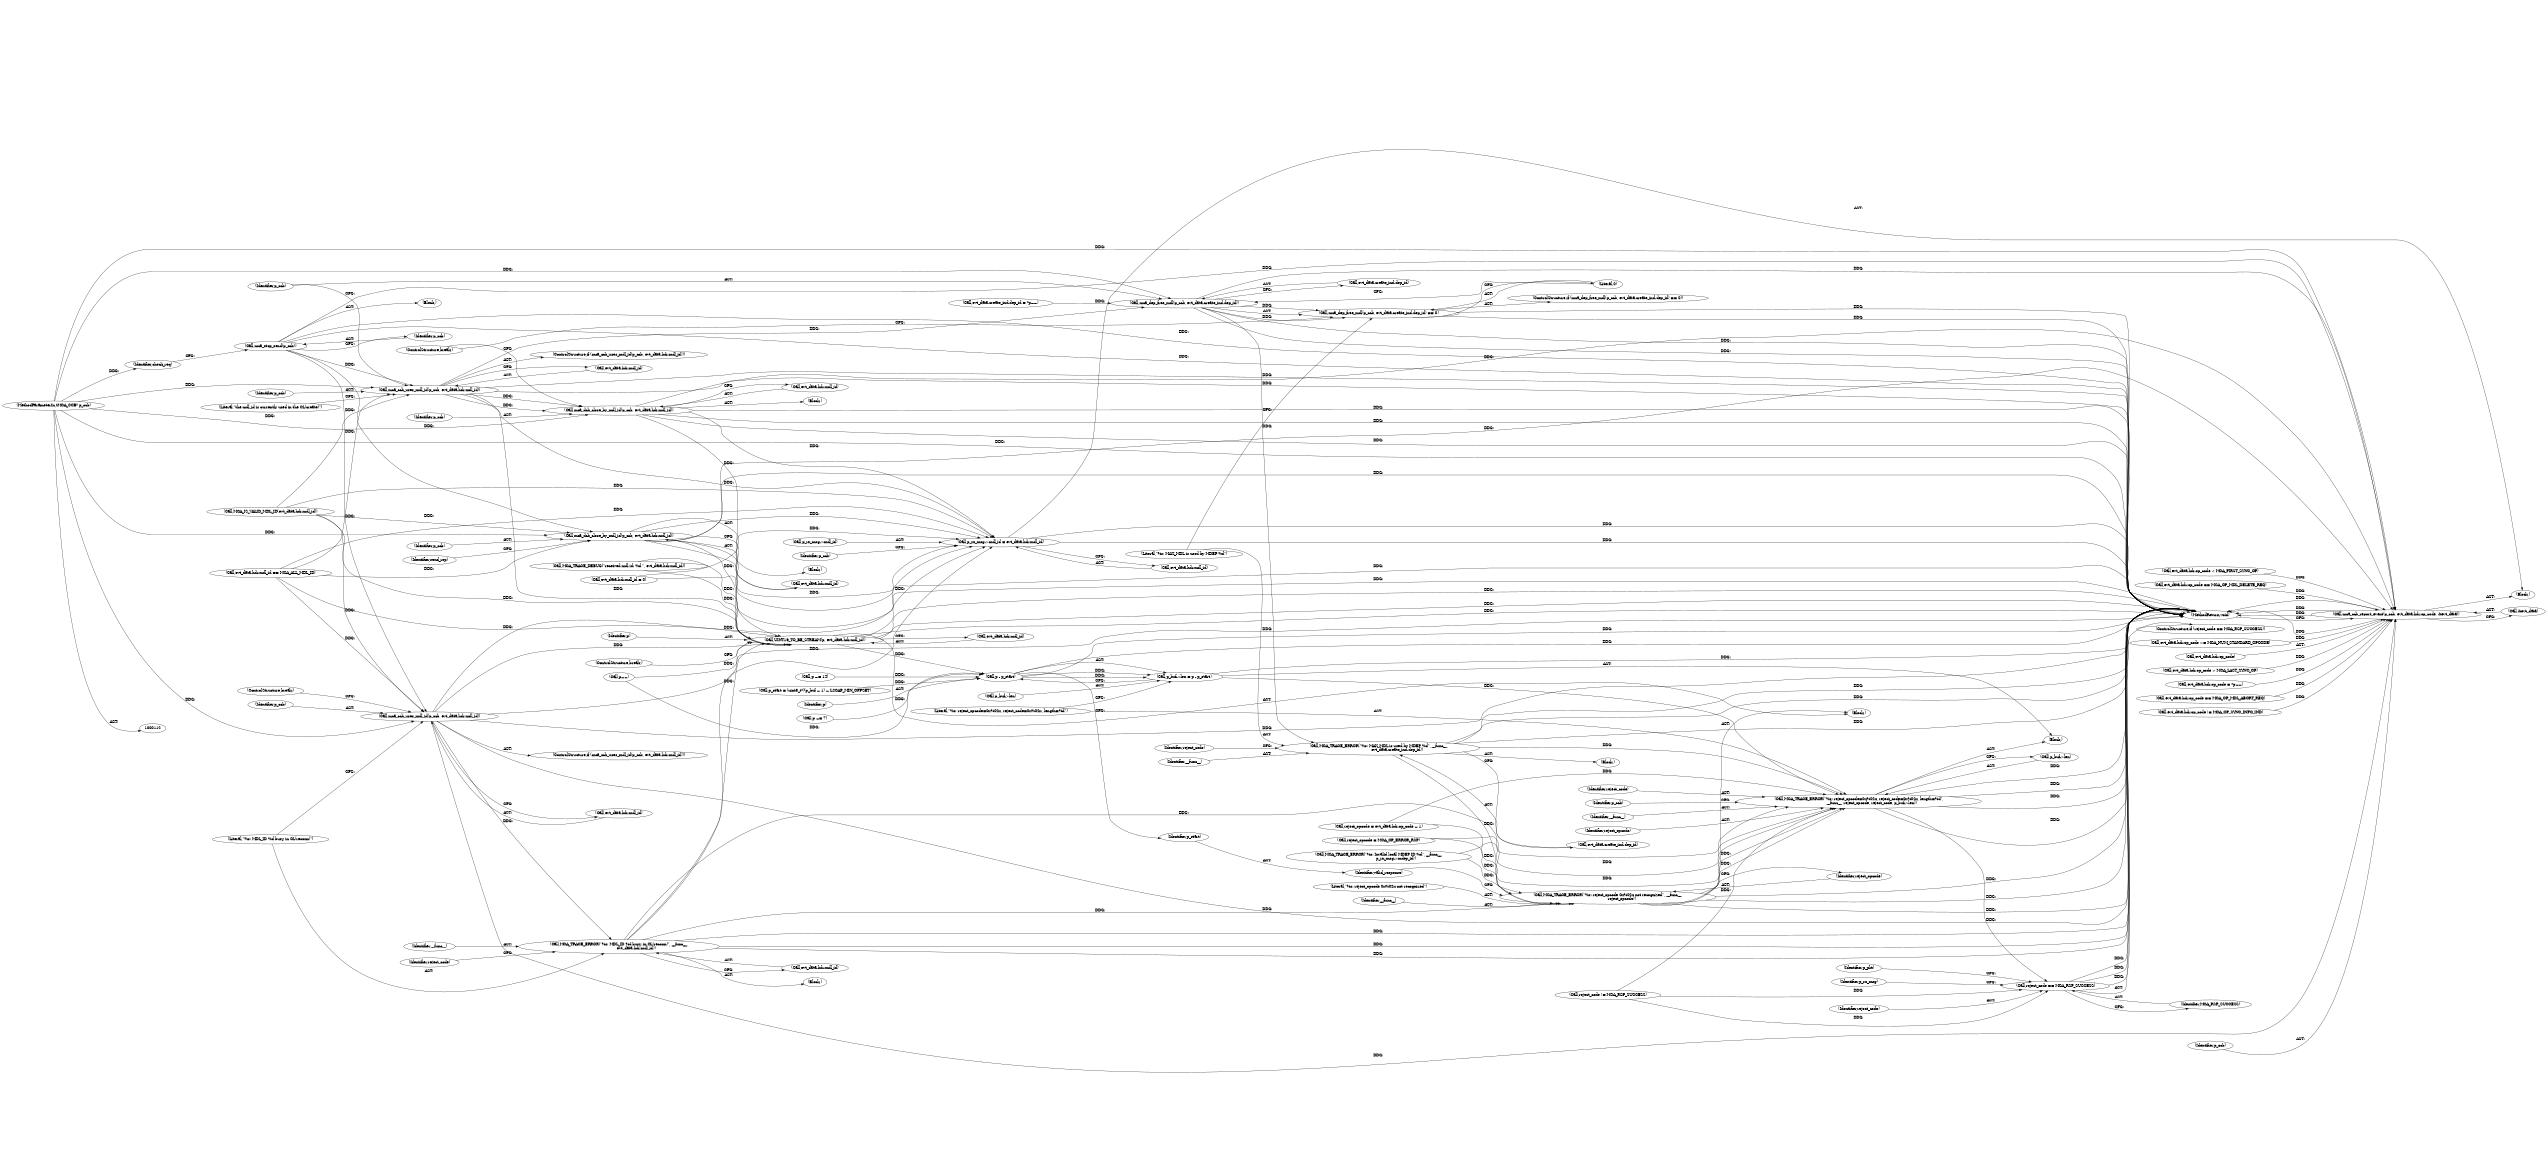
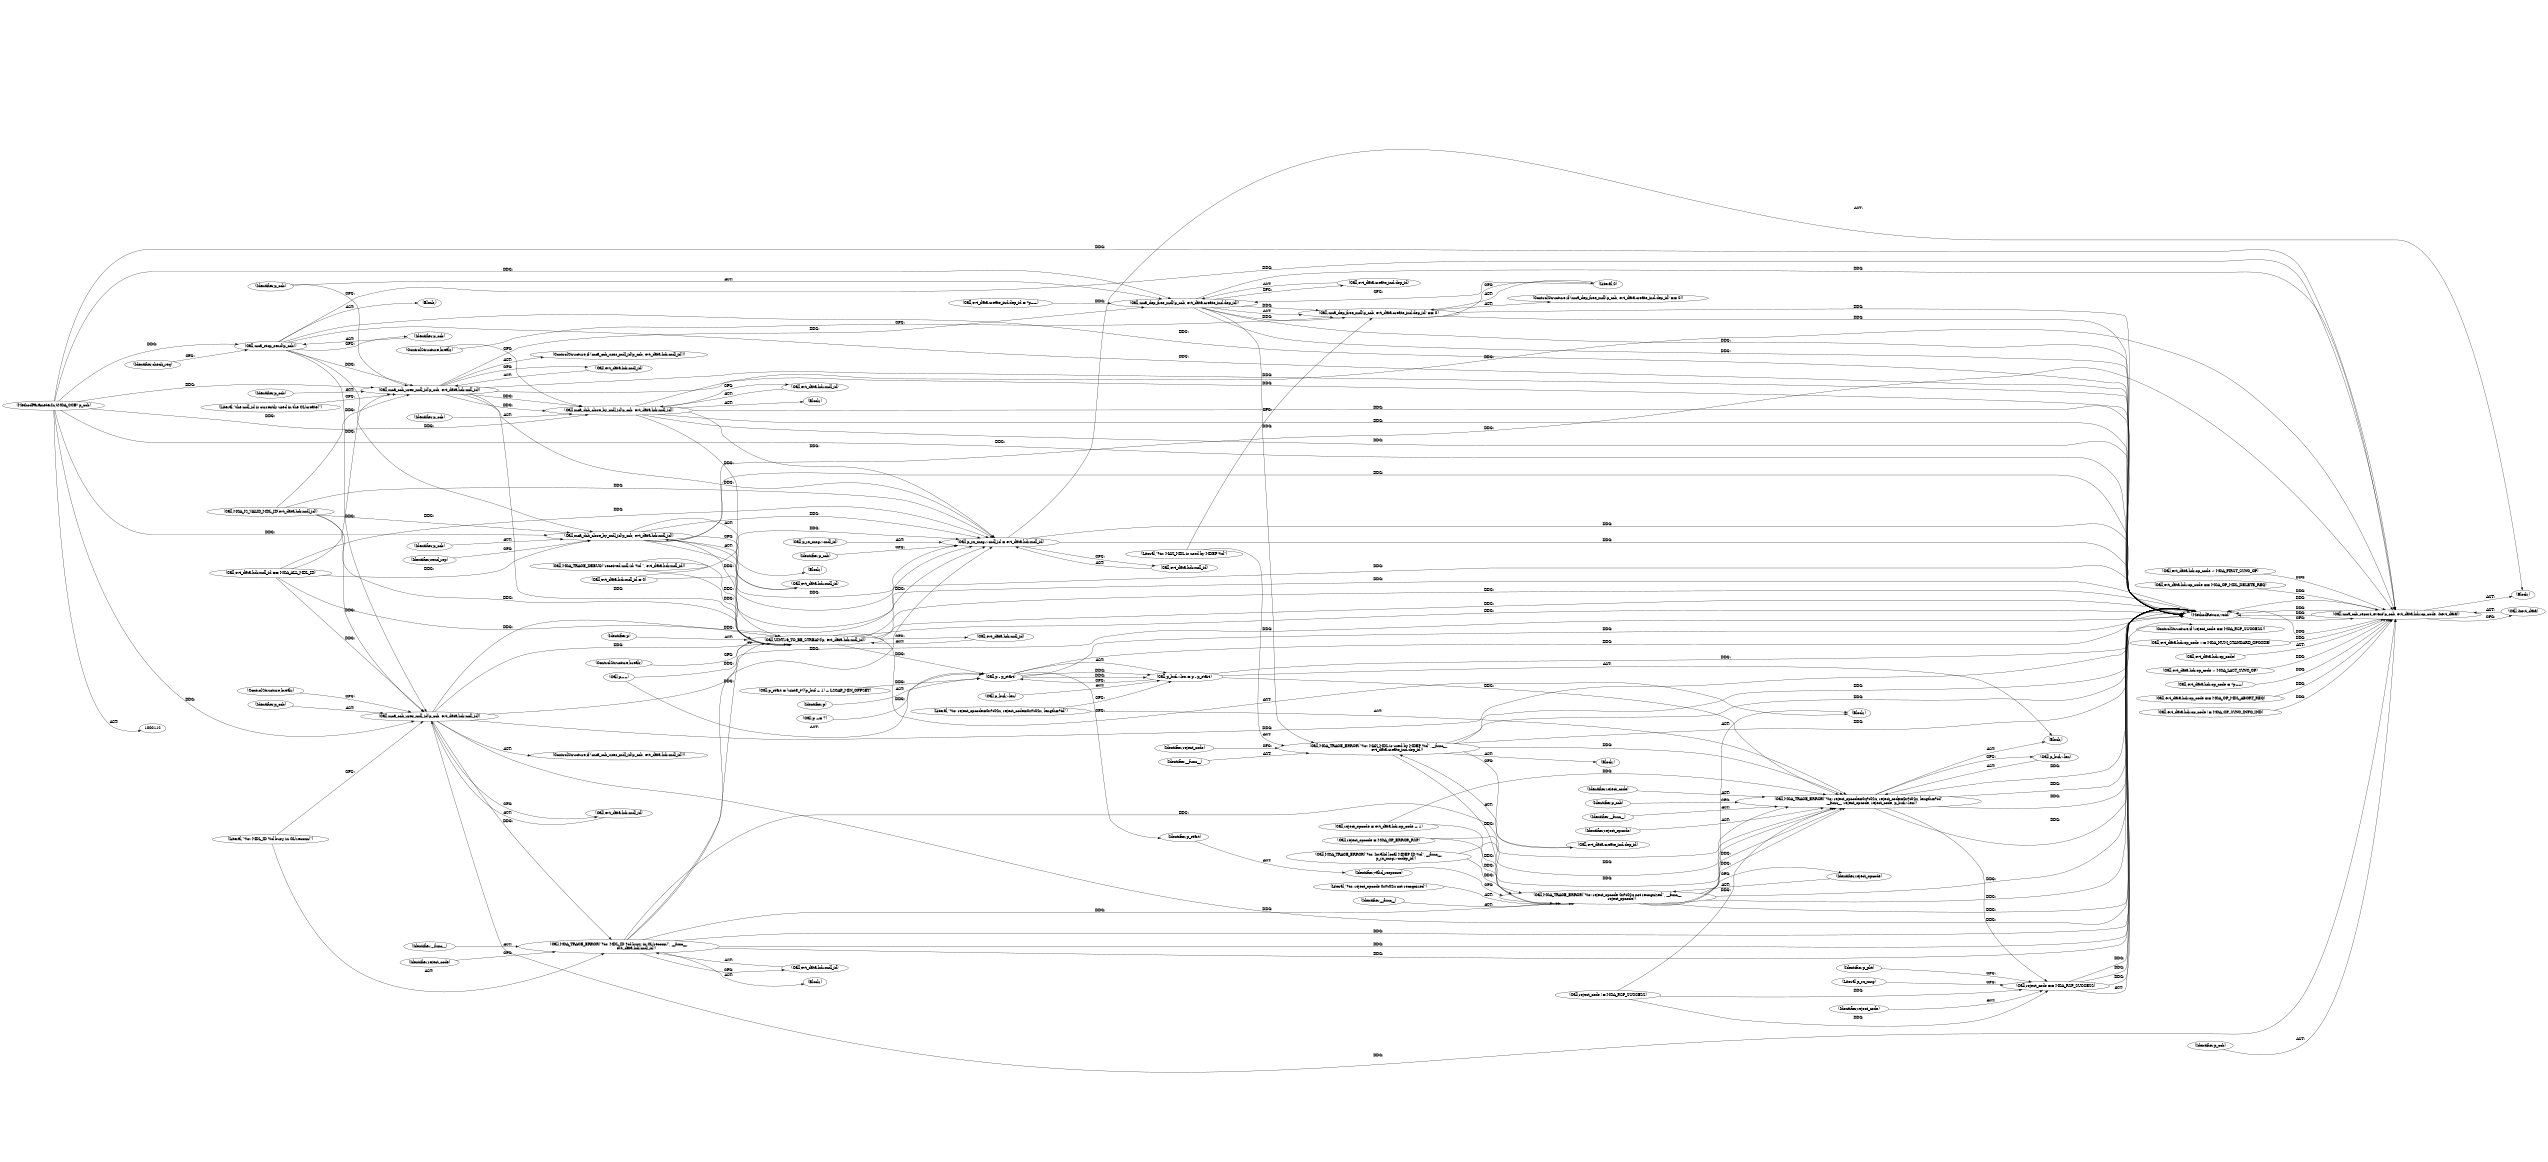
edge "(MethodParameterIn,tMCA_CCB* p_ccb)" -> "(Identifier,check_req)": now "(MethodParameterIn,tMCA_CCB* p_ccb)" -> "(Call,mca_stop_send(p_ccb))"
node "(Call,p += 14)": removed
edge "(Call,p++)" -> "(Call,p - p_start)": label "DDG: " -> "AST: "
node "(Identifier,p_rx_msg)": label "(Identifier,p_rx_msg)" -> "(Literal,p_rx_msg)"
node "(Identifier,MCA_RSP_SUCCESS)": removed
